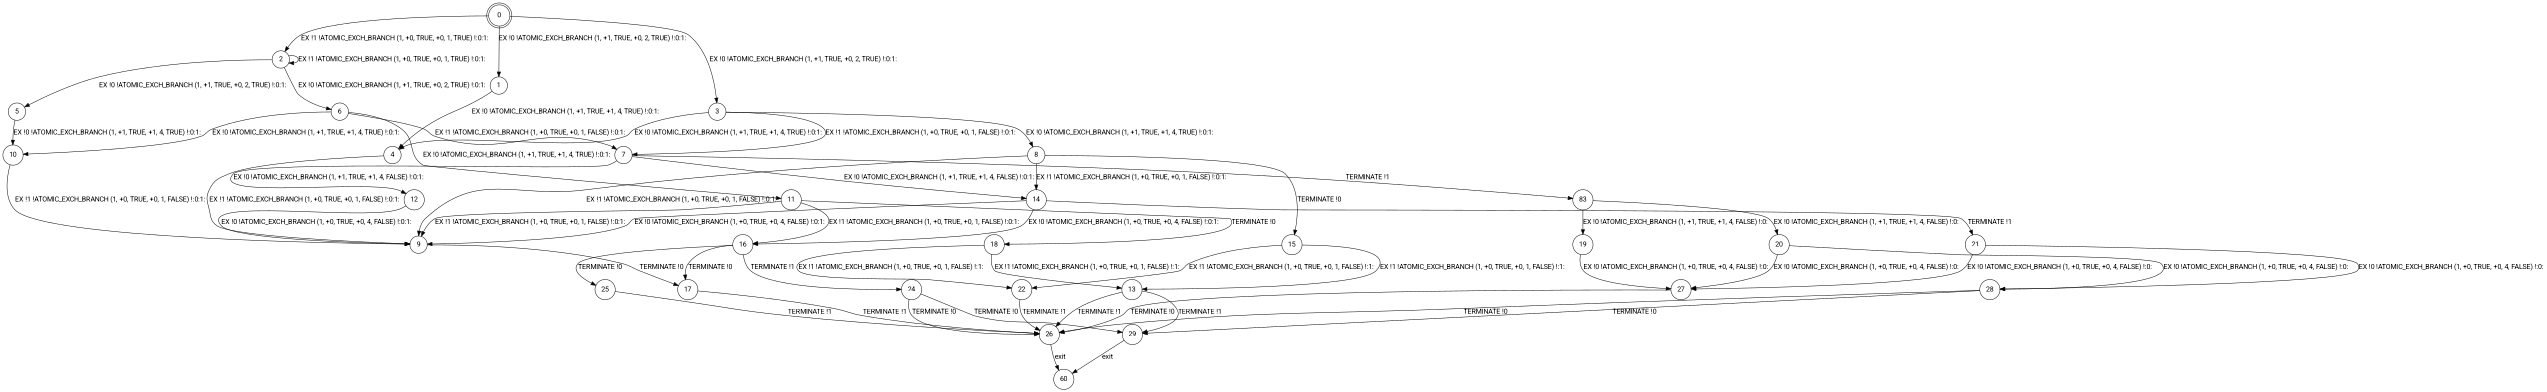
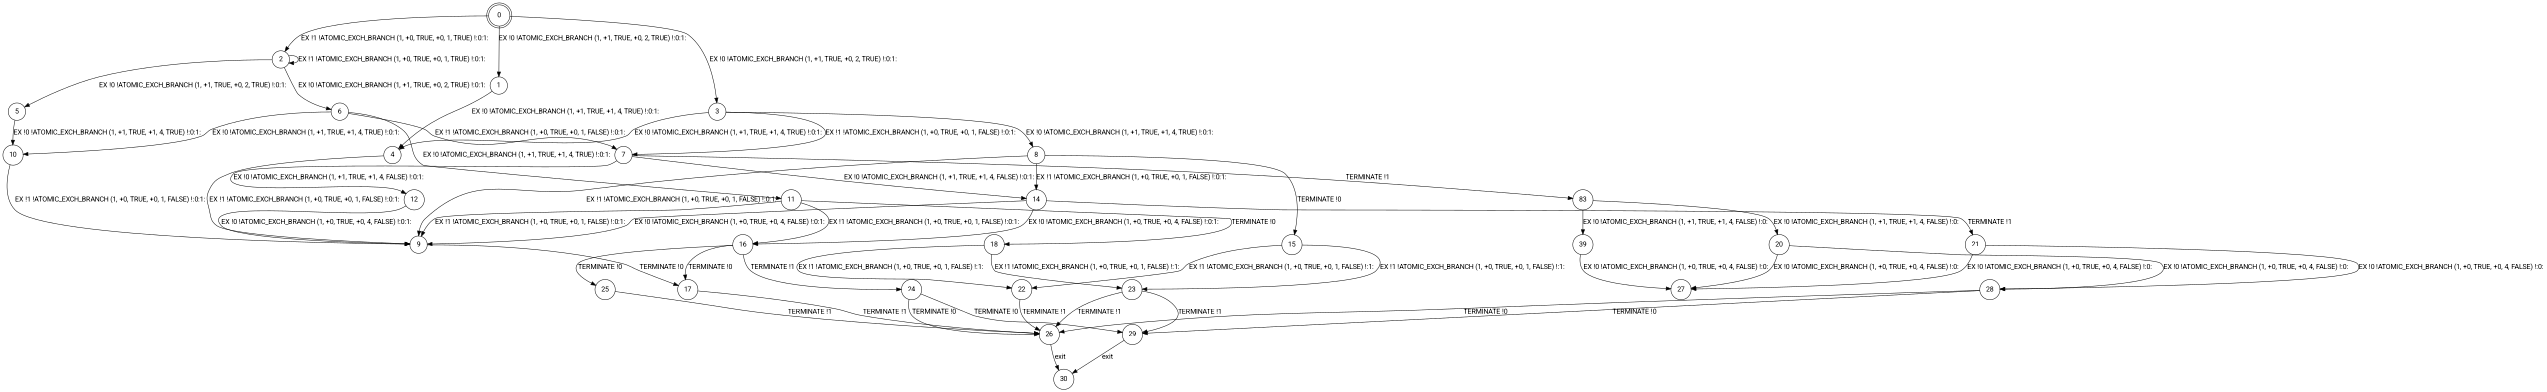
node "19": label "19" -> "39"
node "13": label "13" -> "23"
edge "27" -> "26": removed, label "TERMINATE !0"
node "60": label "60" -> "30"
